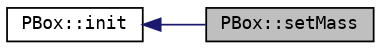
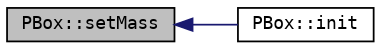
edge "PBox::setMass" -> "PBox::init": reversed
